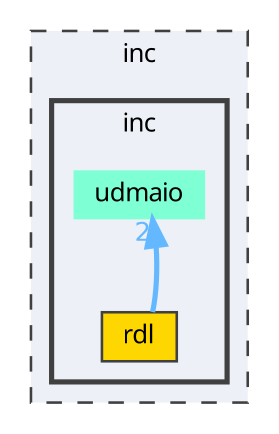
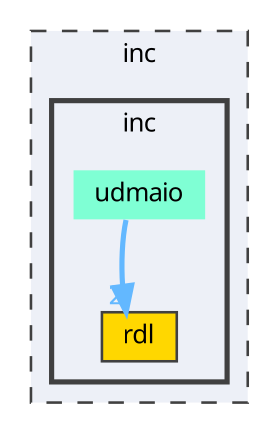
edge "rdl" -> "udmaio": reversed
